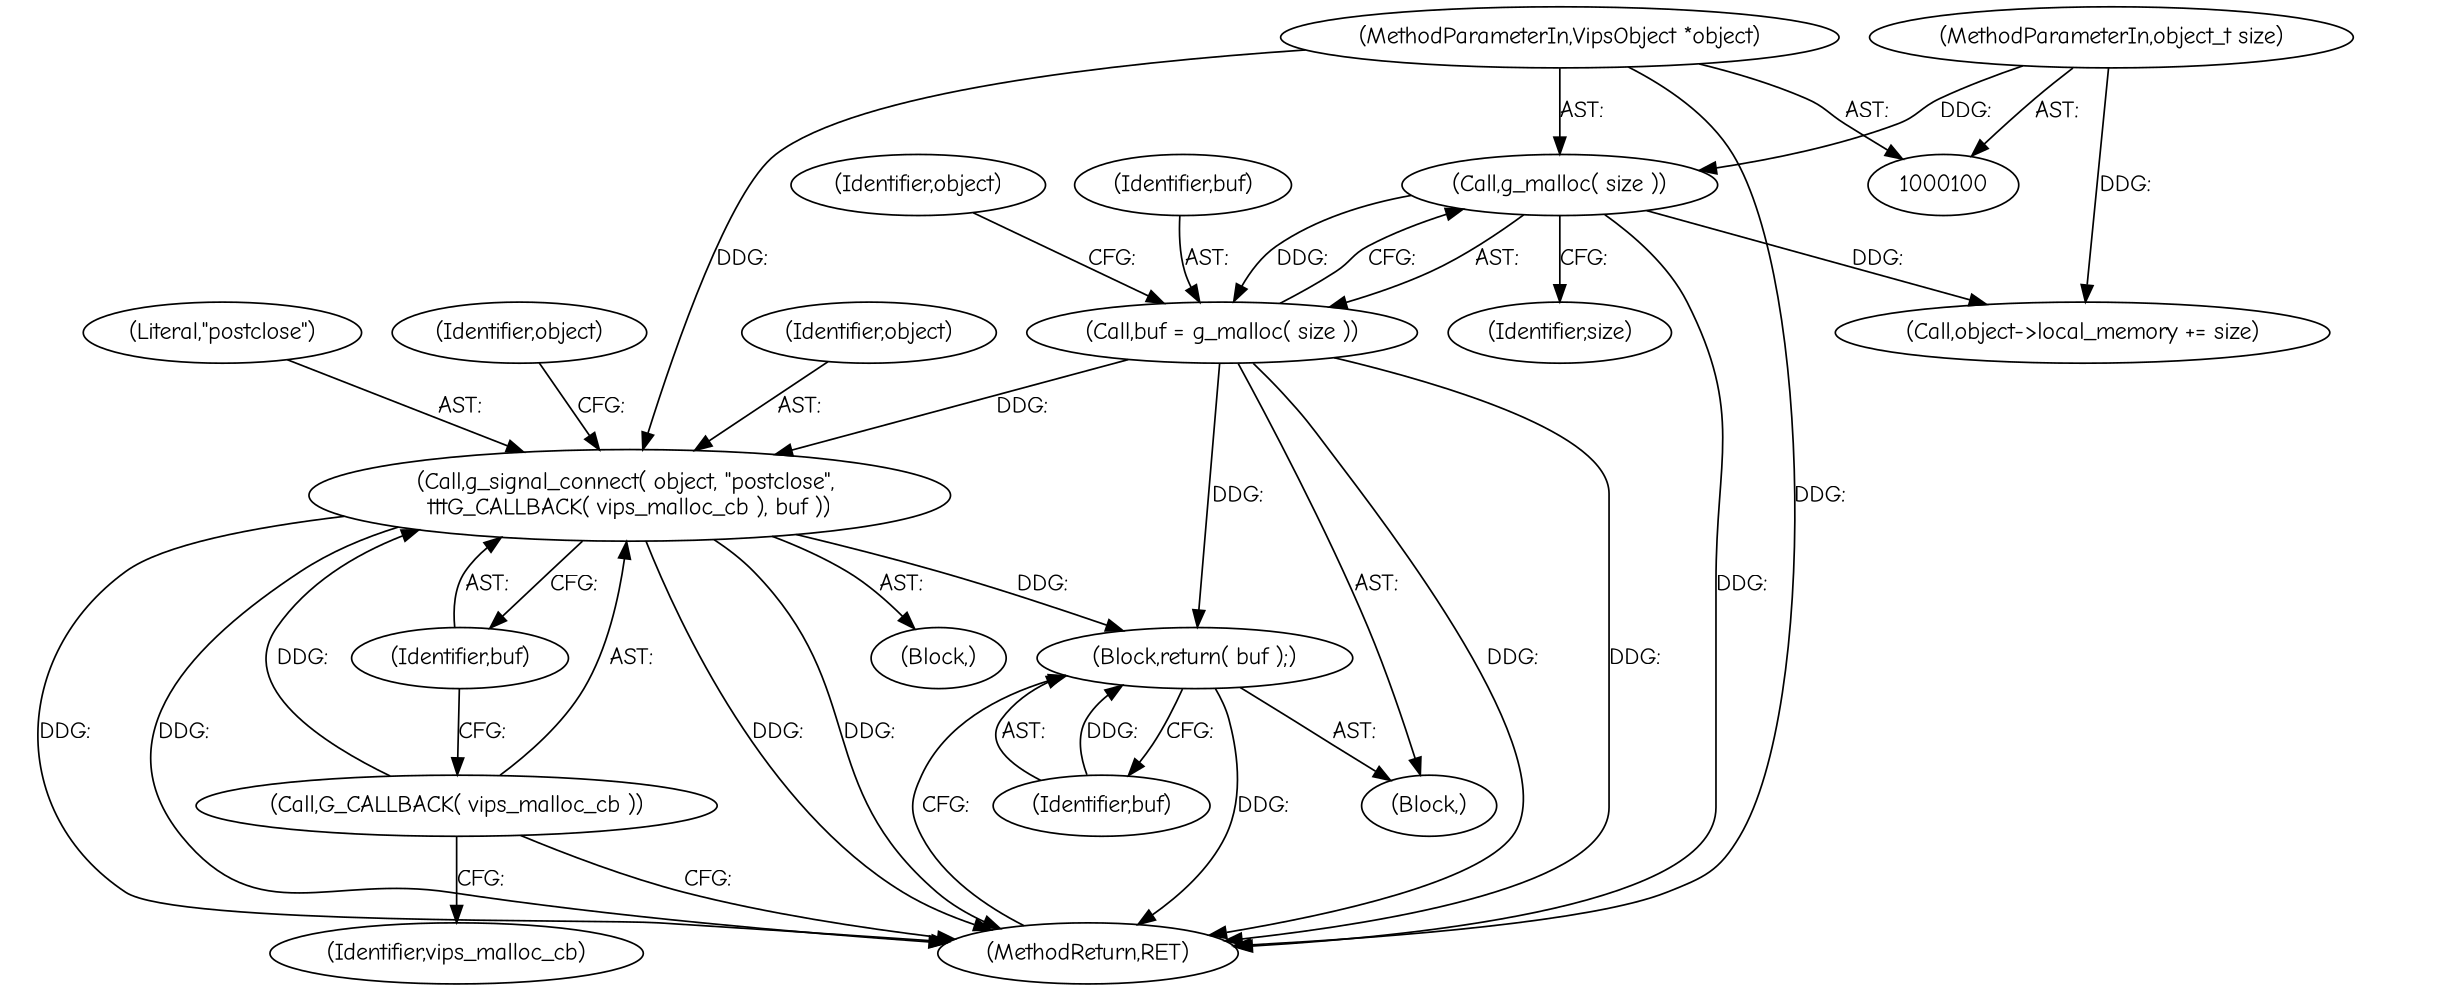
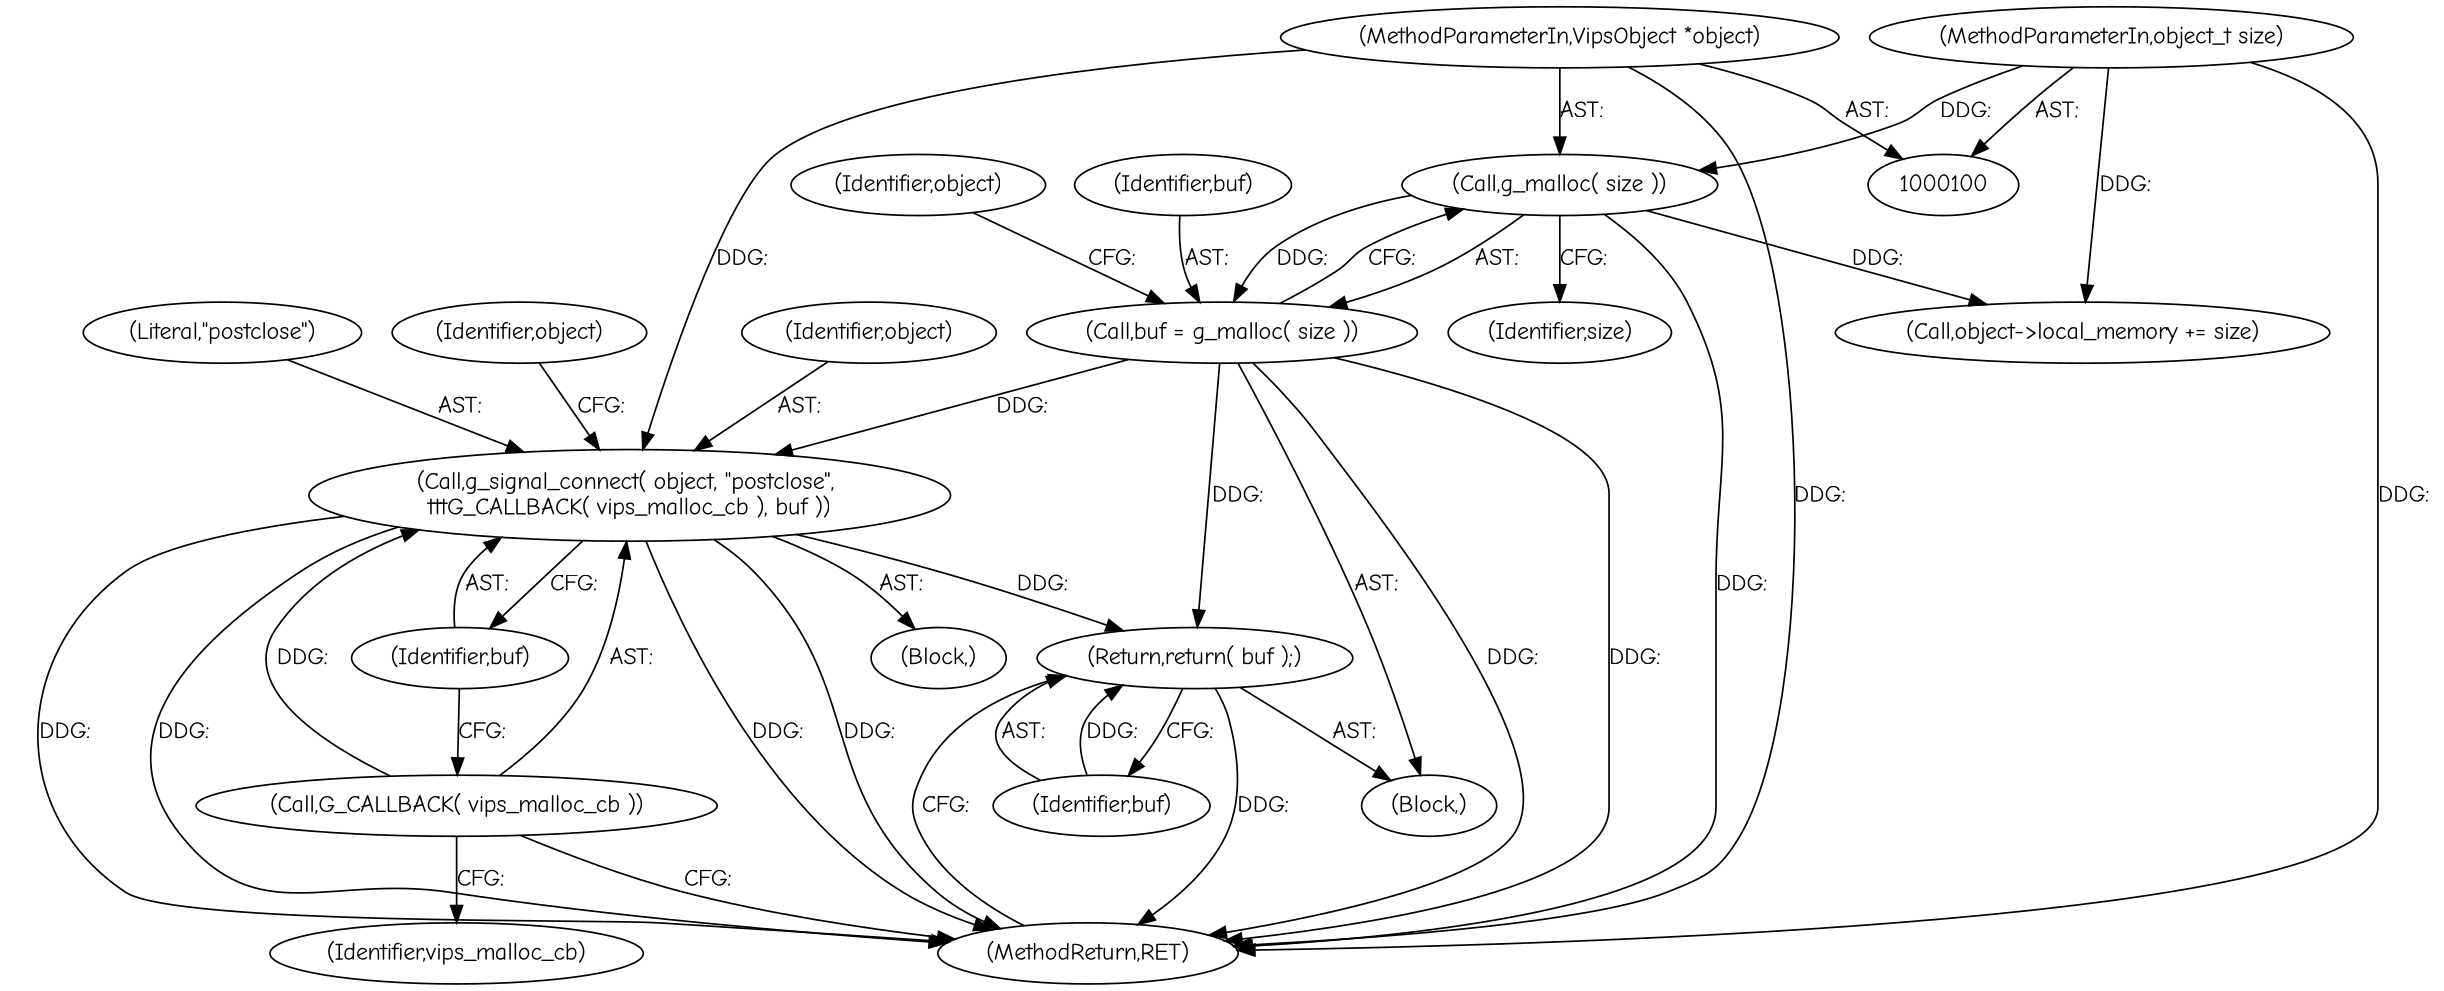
node "(Block,return( buf );)": label "(Block,return( buf );)" -> "(Return,return( buf );)"
edge "(MethodParameterIn,object_t size)" -> "(MethodReturn,RET)": added, label "DDG:"
